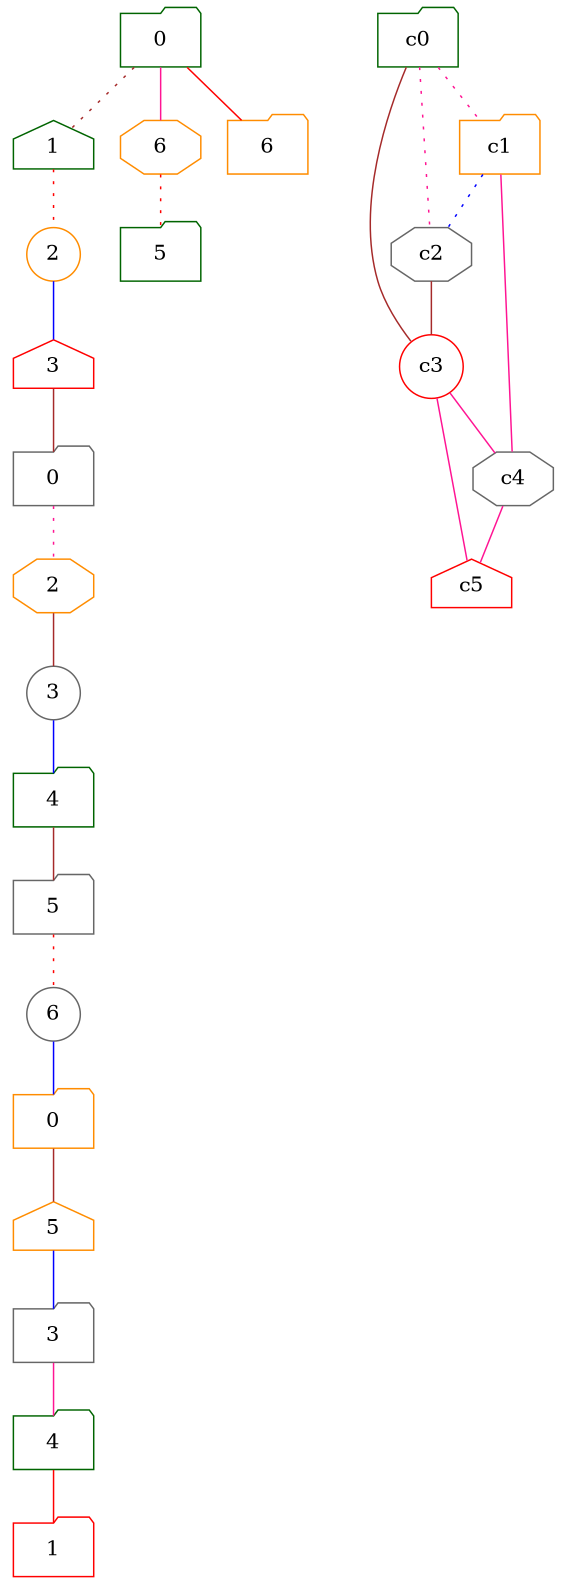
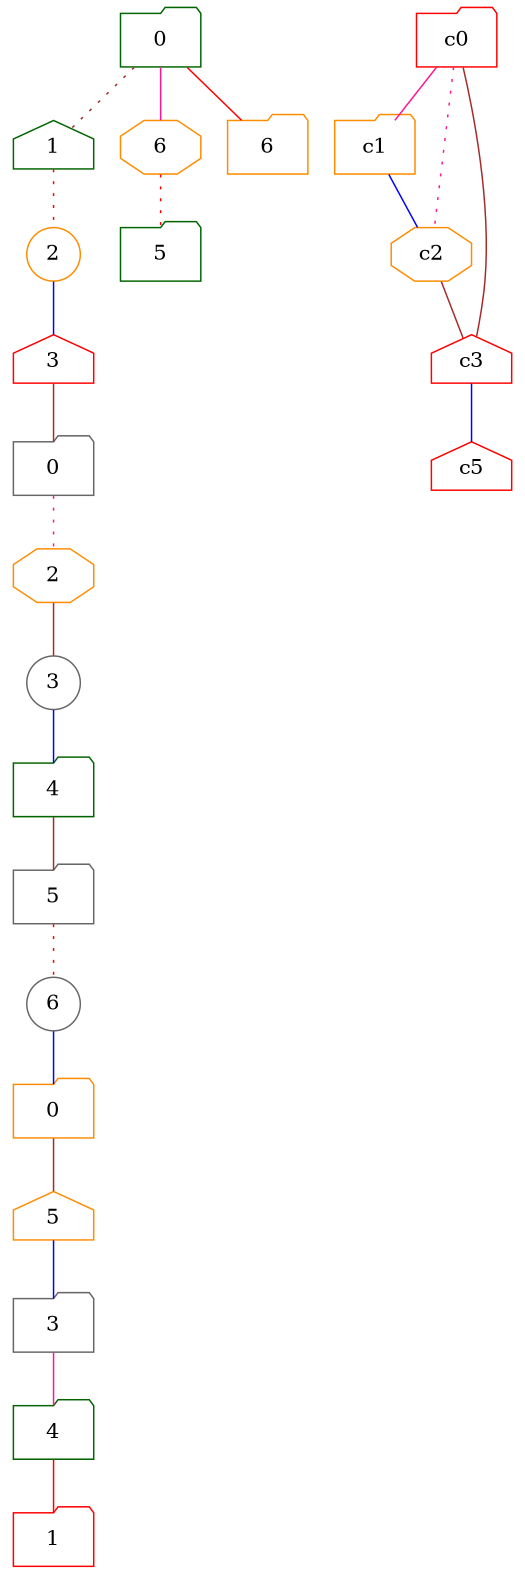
node "c0": color darkgreen -> red
edge "c0" -- "c1": style dotted -> solid
edge "c1" -- "c2": style dotted -> solid
node "c2": color gray40 -> darkorange
node "c3": shape circle -> house
edge "c3" -- "c5": color deeppink -> blue
node "c4": removed
